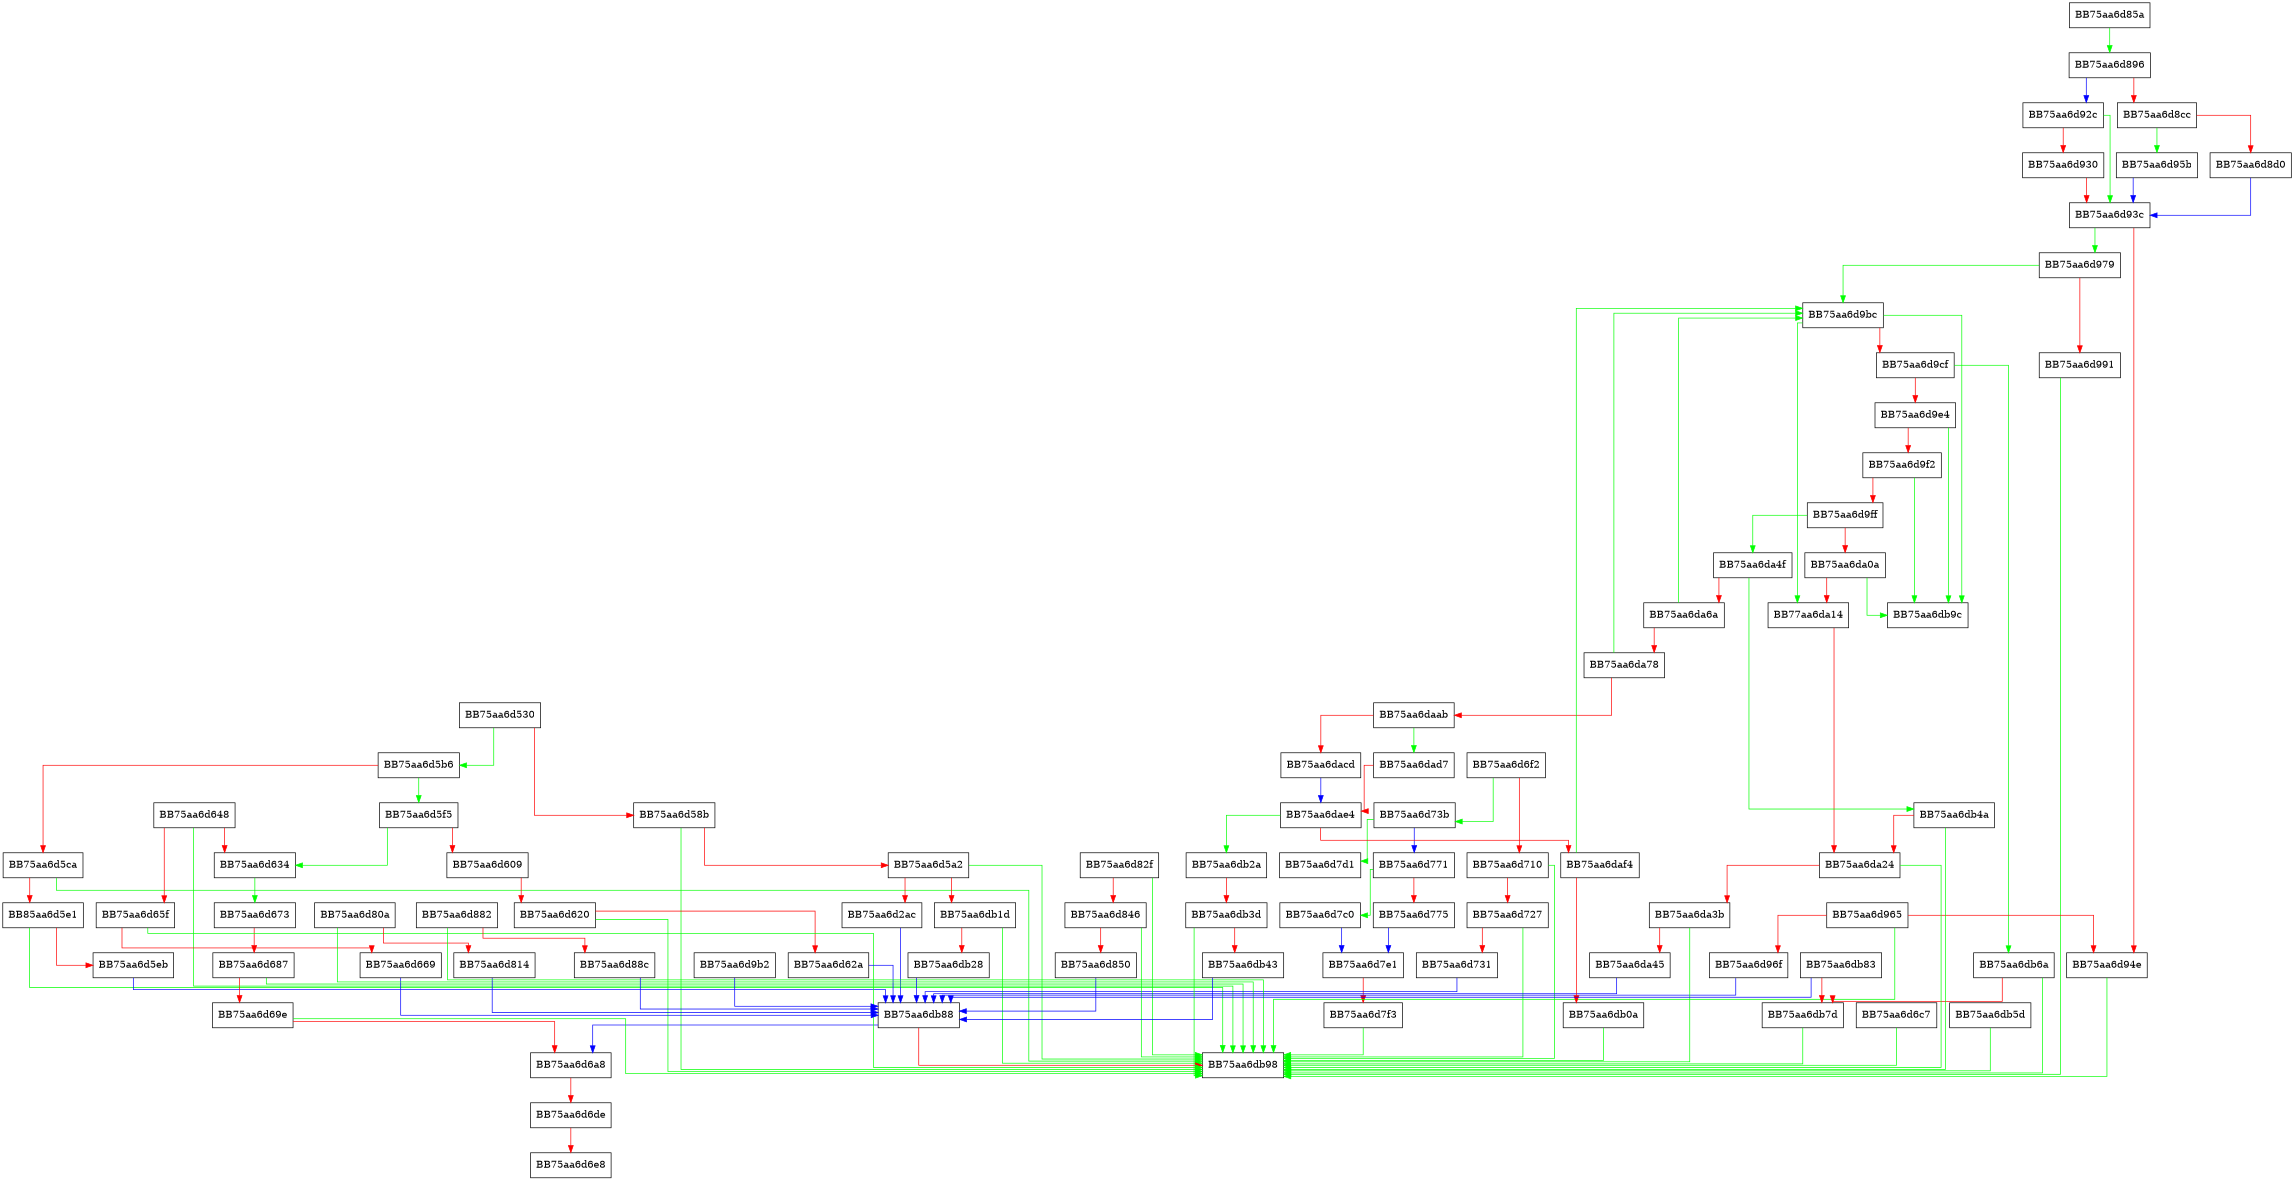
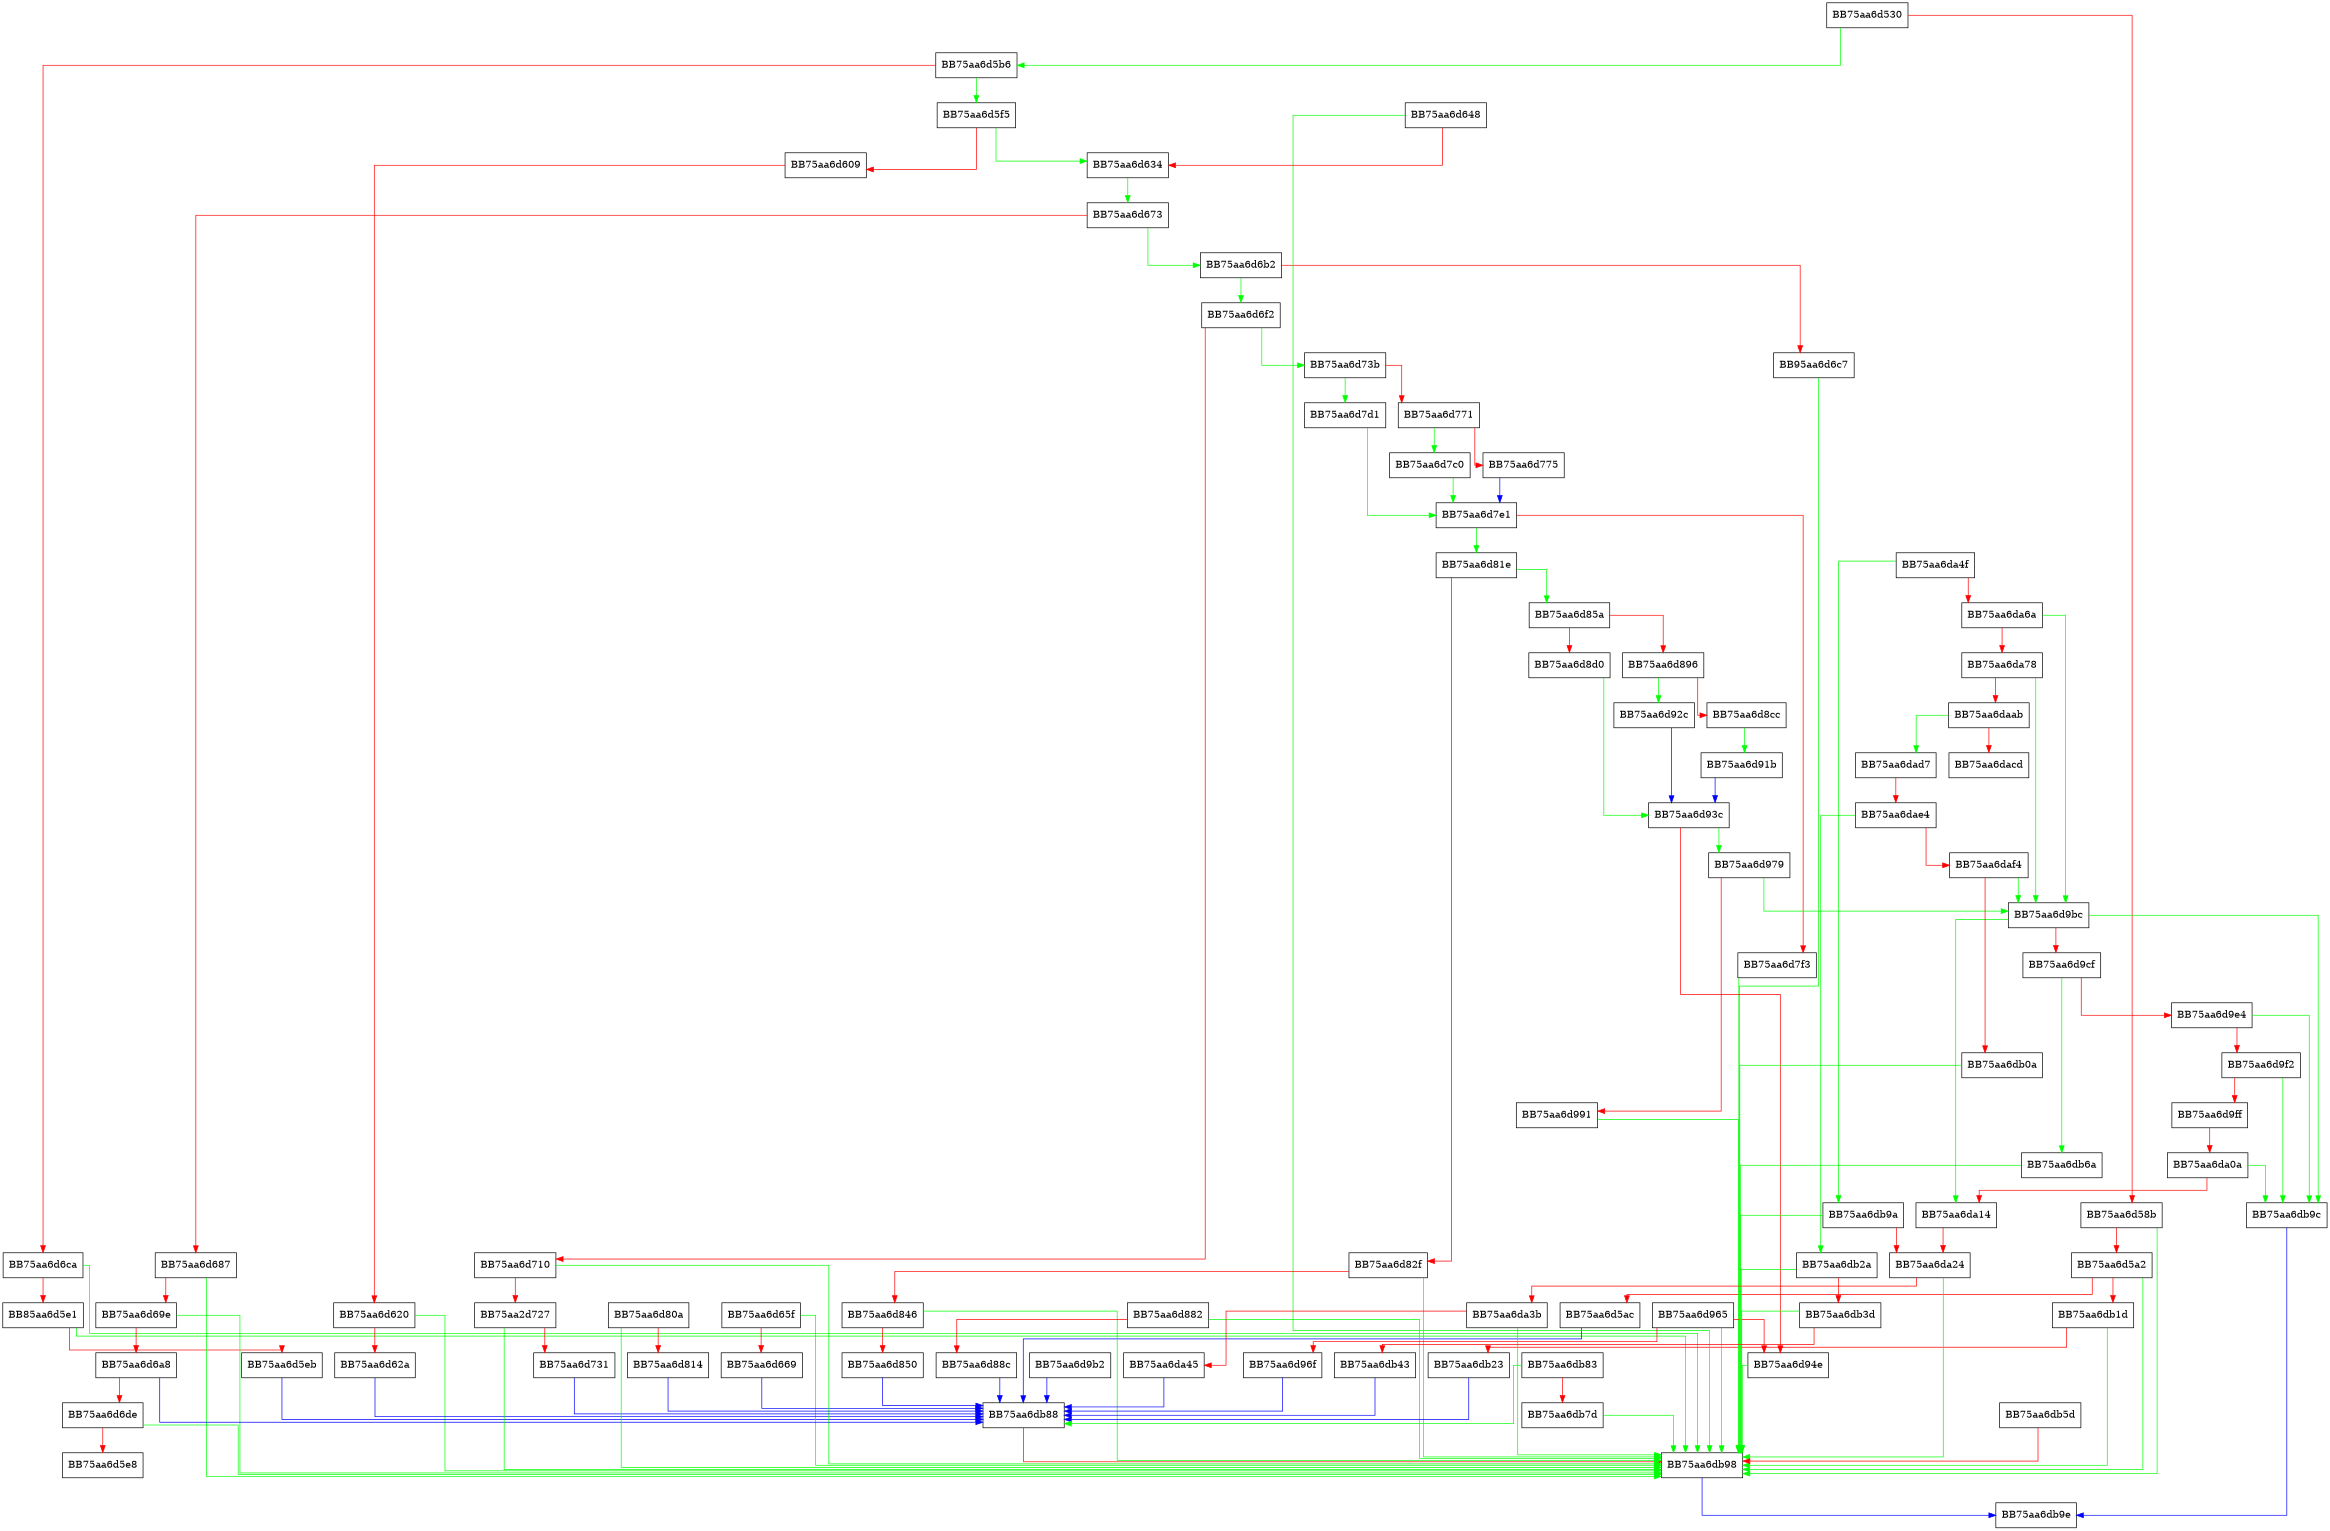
edge "BB75aa6d85a" -> "BB75aa6d896": color green -> red
edge "BB75aa6d896" -> "BB75aa6d92c": color blue -> green
edge "BB75aa6d8cc" -> "BB75aa6d8d0": now "BB75aa6d85a" -> "BB75aa6d8d0"
edge "BB75aa6d92c" -> "BB75aa6d93c": color green -> blue
node "BB75aa6d930": removed
node "BB75aa6d95b": label "BB75aa6d95b" -> "BB75aa6d91b"
edge "BB75aa6d8d0" -> "BB75aa6d93c": color blue -> green
node "BB75aa6d6b2": added
edge "BB75aa6d7d1" -> "BB75aa6d7e1": added
edge "BB75aa6d9ff" -> "BB75aa6da4f": removed
node "BB75aa6d81e": added
node "BB77aa6da14": label "BB77aa6da14" -> "BB75aa6da14"
edge "BB75aa6dacd" -> "BB75aa6dae4": removed
node "BB75aa6db4a": label "BB75aa6db4a" -> "BB75aa6db9a"
edge "BB75aa6d73b" -> "BB75aa6d771": color blue -> red
edge "BB75aa6d648" -> "BB75aa6d65f": removed
node "BB75aa6d5ca": label "BB75aa6d5ca" -> "BB75aa6d6ca"
node "BB75aa6d2ac": label "BB75aa6d2ac" -> "BB75aa6d5ac"
node "BB75aa6d727": label "BB75aa6d727" -> "BB75aa2d727"
edge "BB75aa6d7c0" -> "BB75aa6d7e1": color blue -> green
node "BB75aa6db28": label "BB75aa6db28" -> "BB75aa6db23"
edge "BB75aa6db83" -> "BB75aa6db88": color blue -> green
edge "BB75aa6db6a" -> "BB75aa6db7d": removed
node "BB75aa6d6c7": label "BB75aa6d6c7" -> "BB95aa6d6c7"
edge "BB75aa6db88" -> "BB75aa6d6a8": reversed
edge "BB75aa6db5d" -> "BB75aa6db98": color green -> red
node "BB75aa6d6e8": label "BB75aa6d6e8" -> "BB75aa6d5e8"
edge "BB75aa6db2a" -> "BB75aa6db98": added
edge "BB75aa6d6de" -> "BB75aa6db98": added
node "BB75aa6db9e": added
